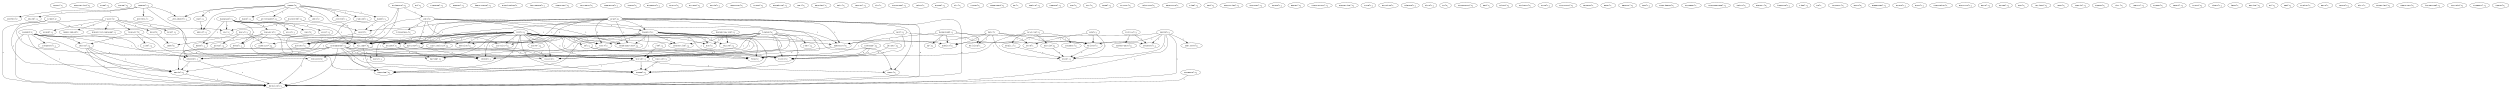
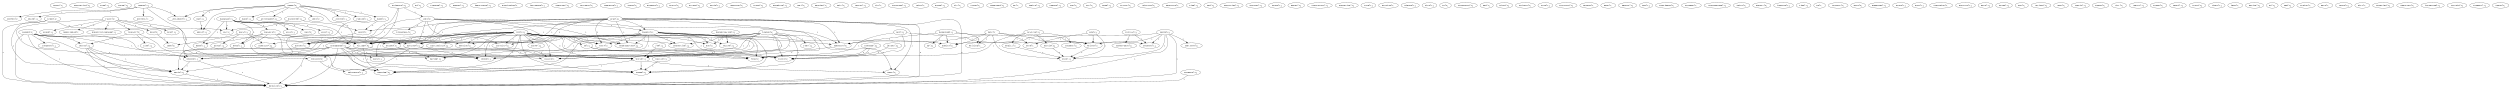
node "existence(1)": added
